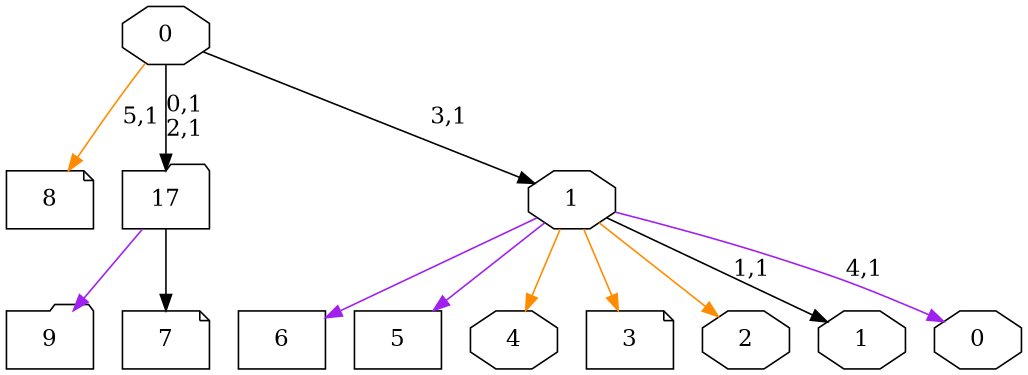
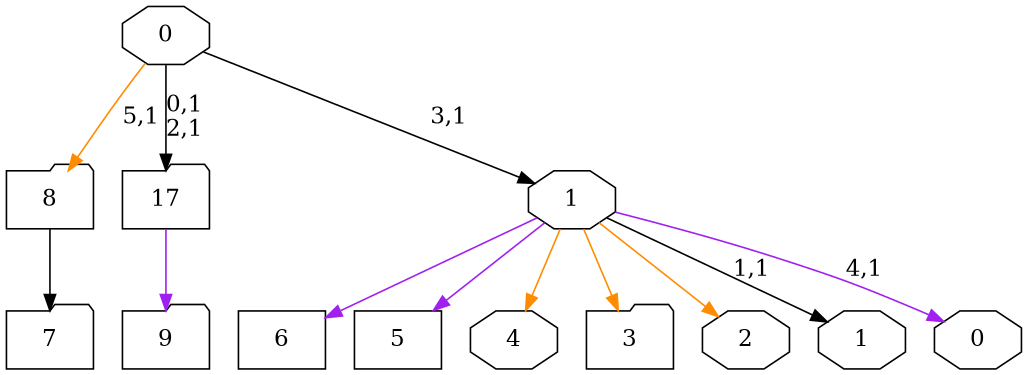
node "8": shape note -> folder
edge "17" -> "7": now "8" -> "7"
node "7": shape note -> folder
node "3": shape note -> folder
